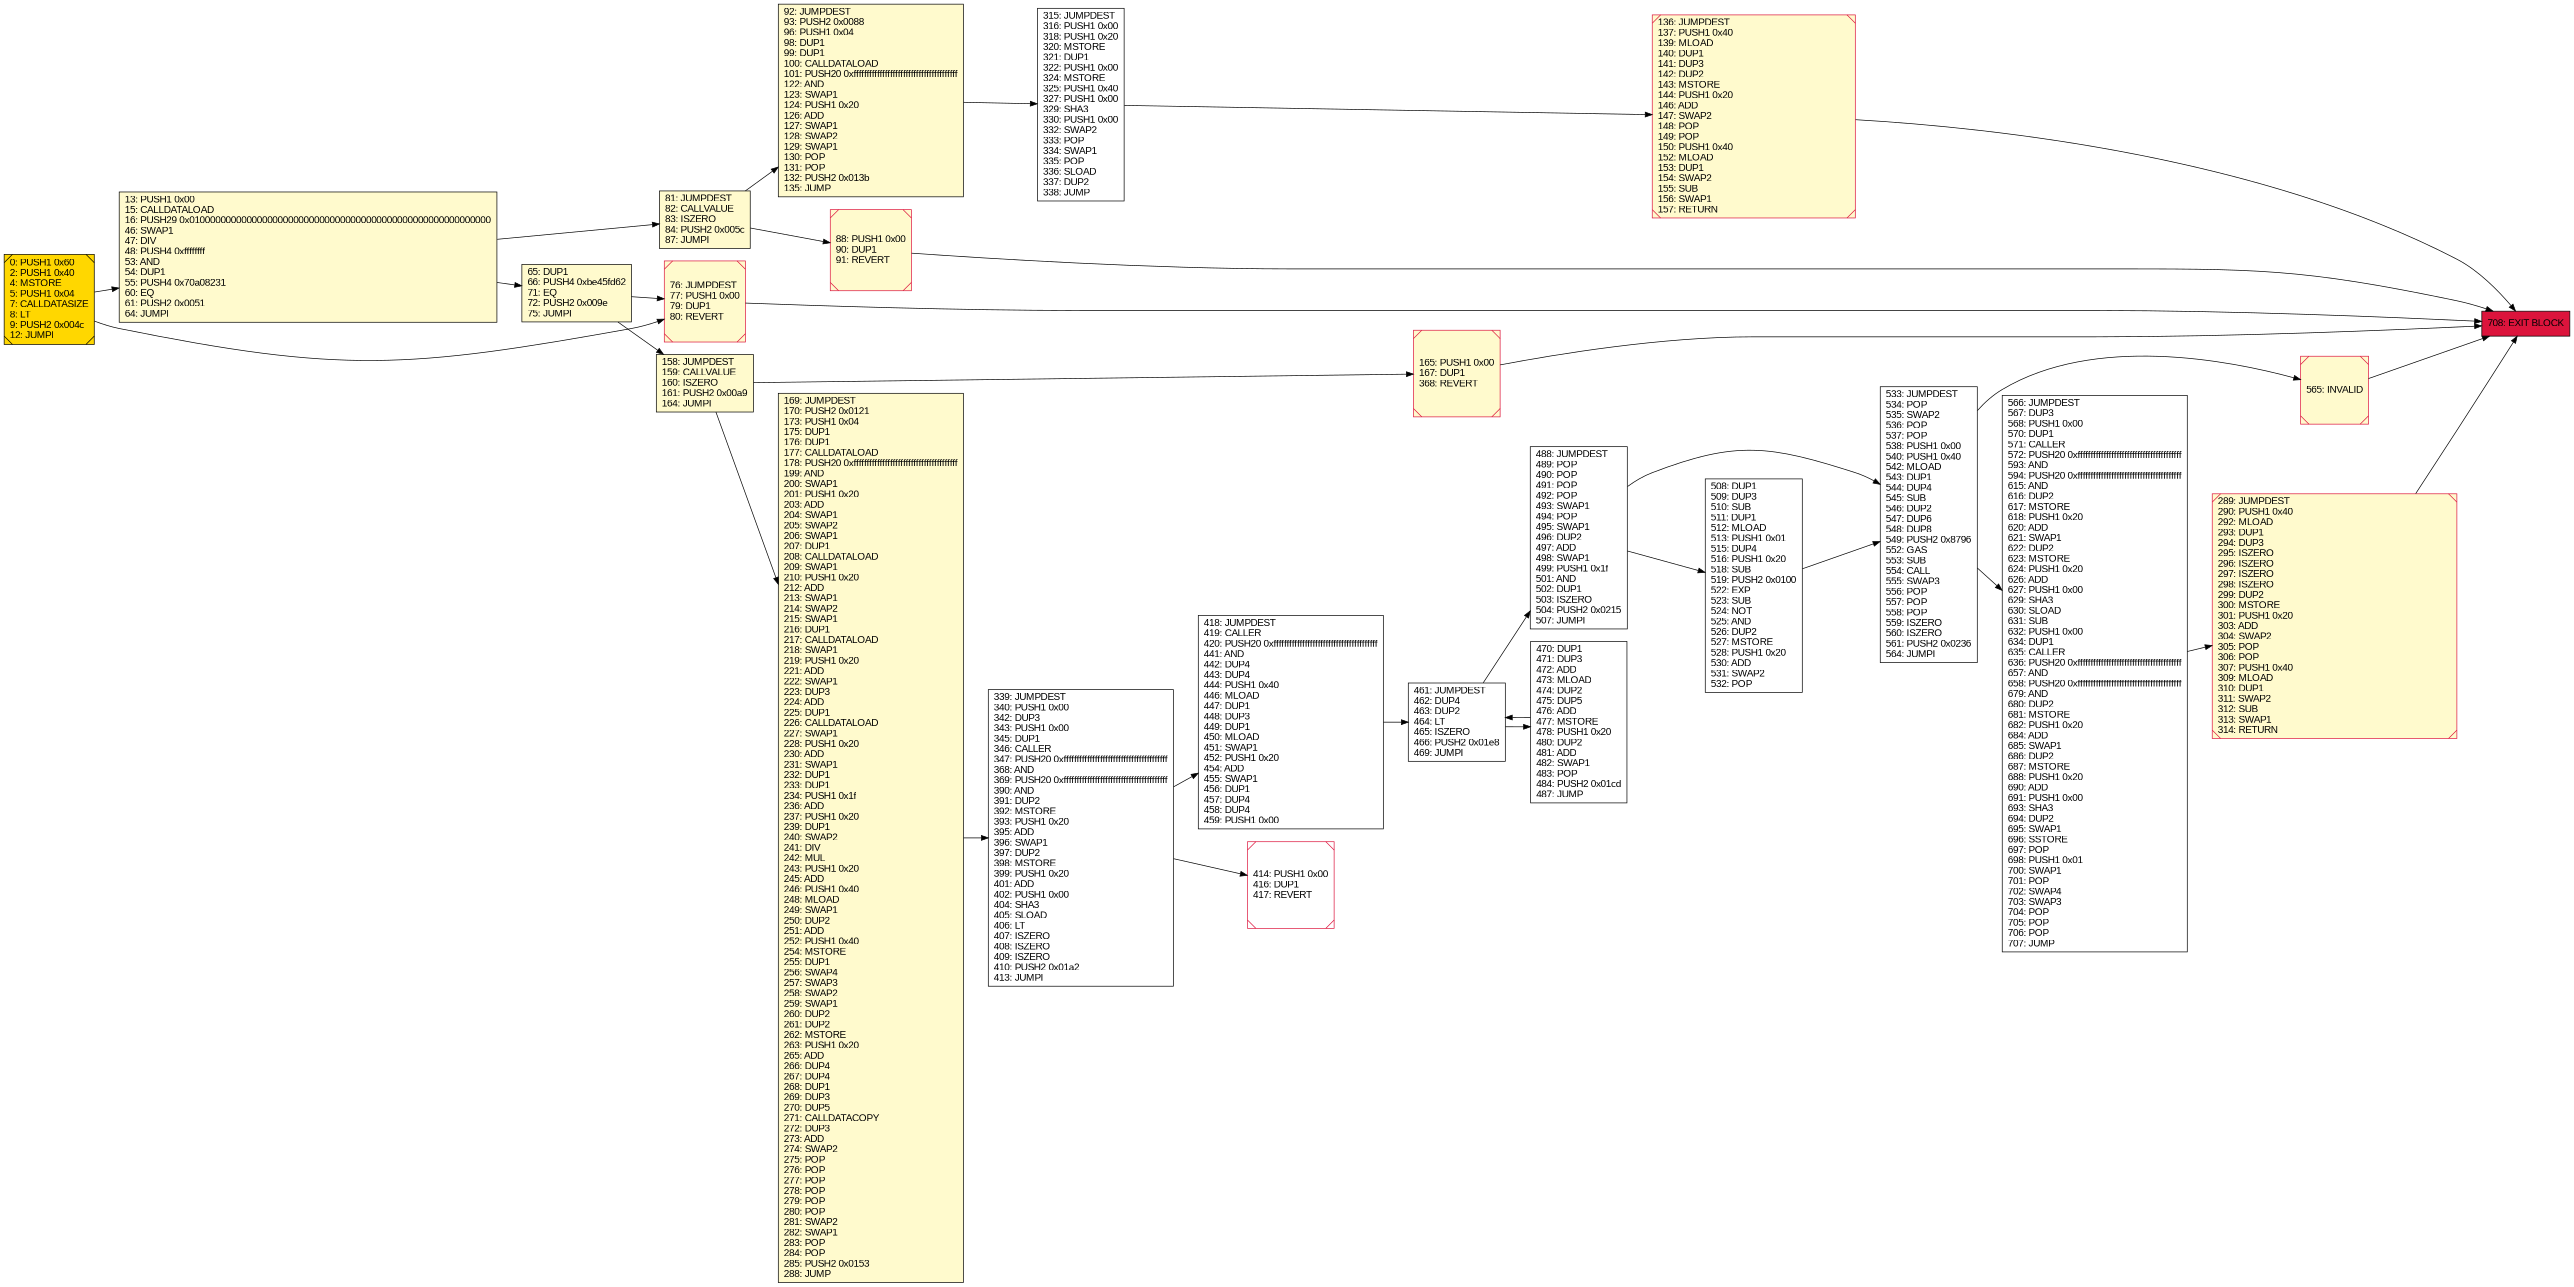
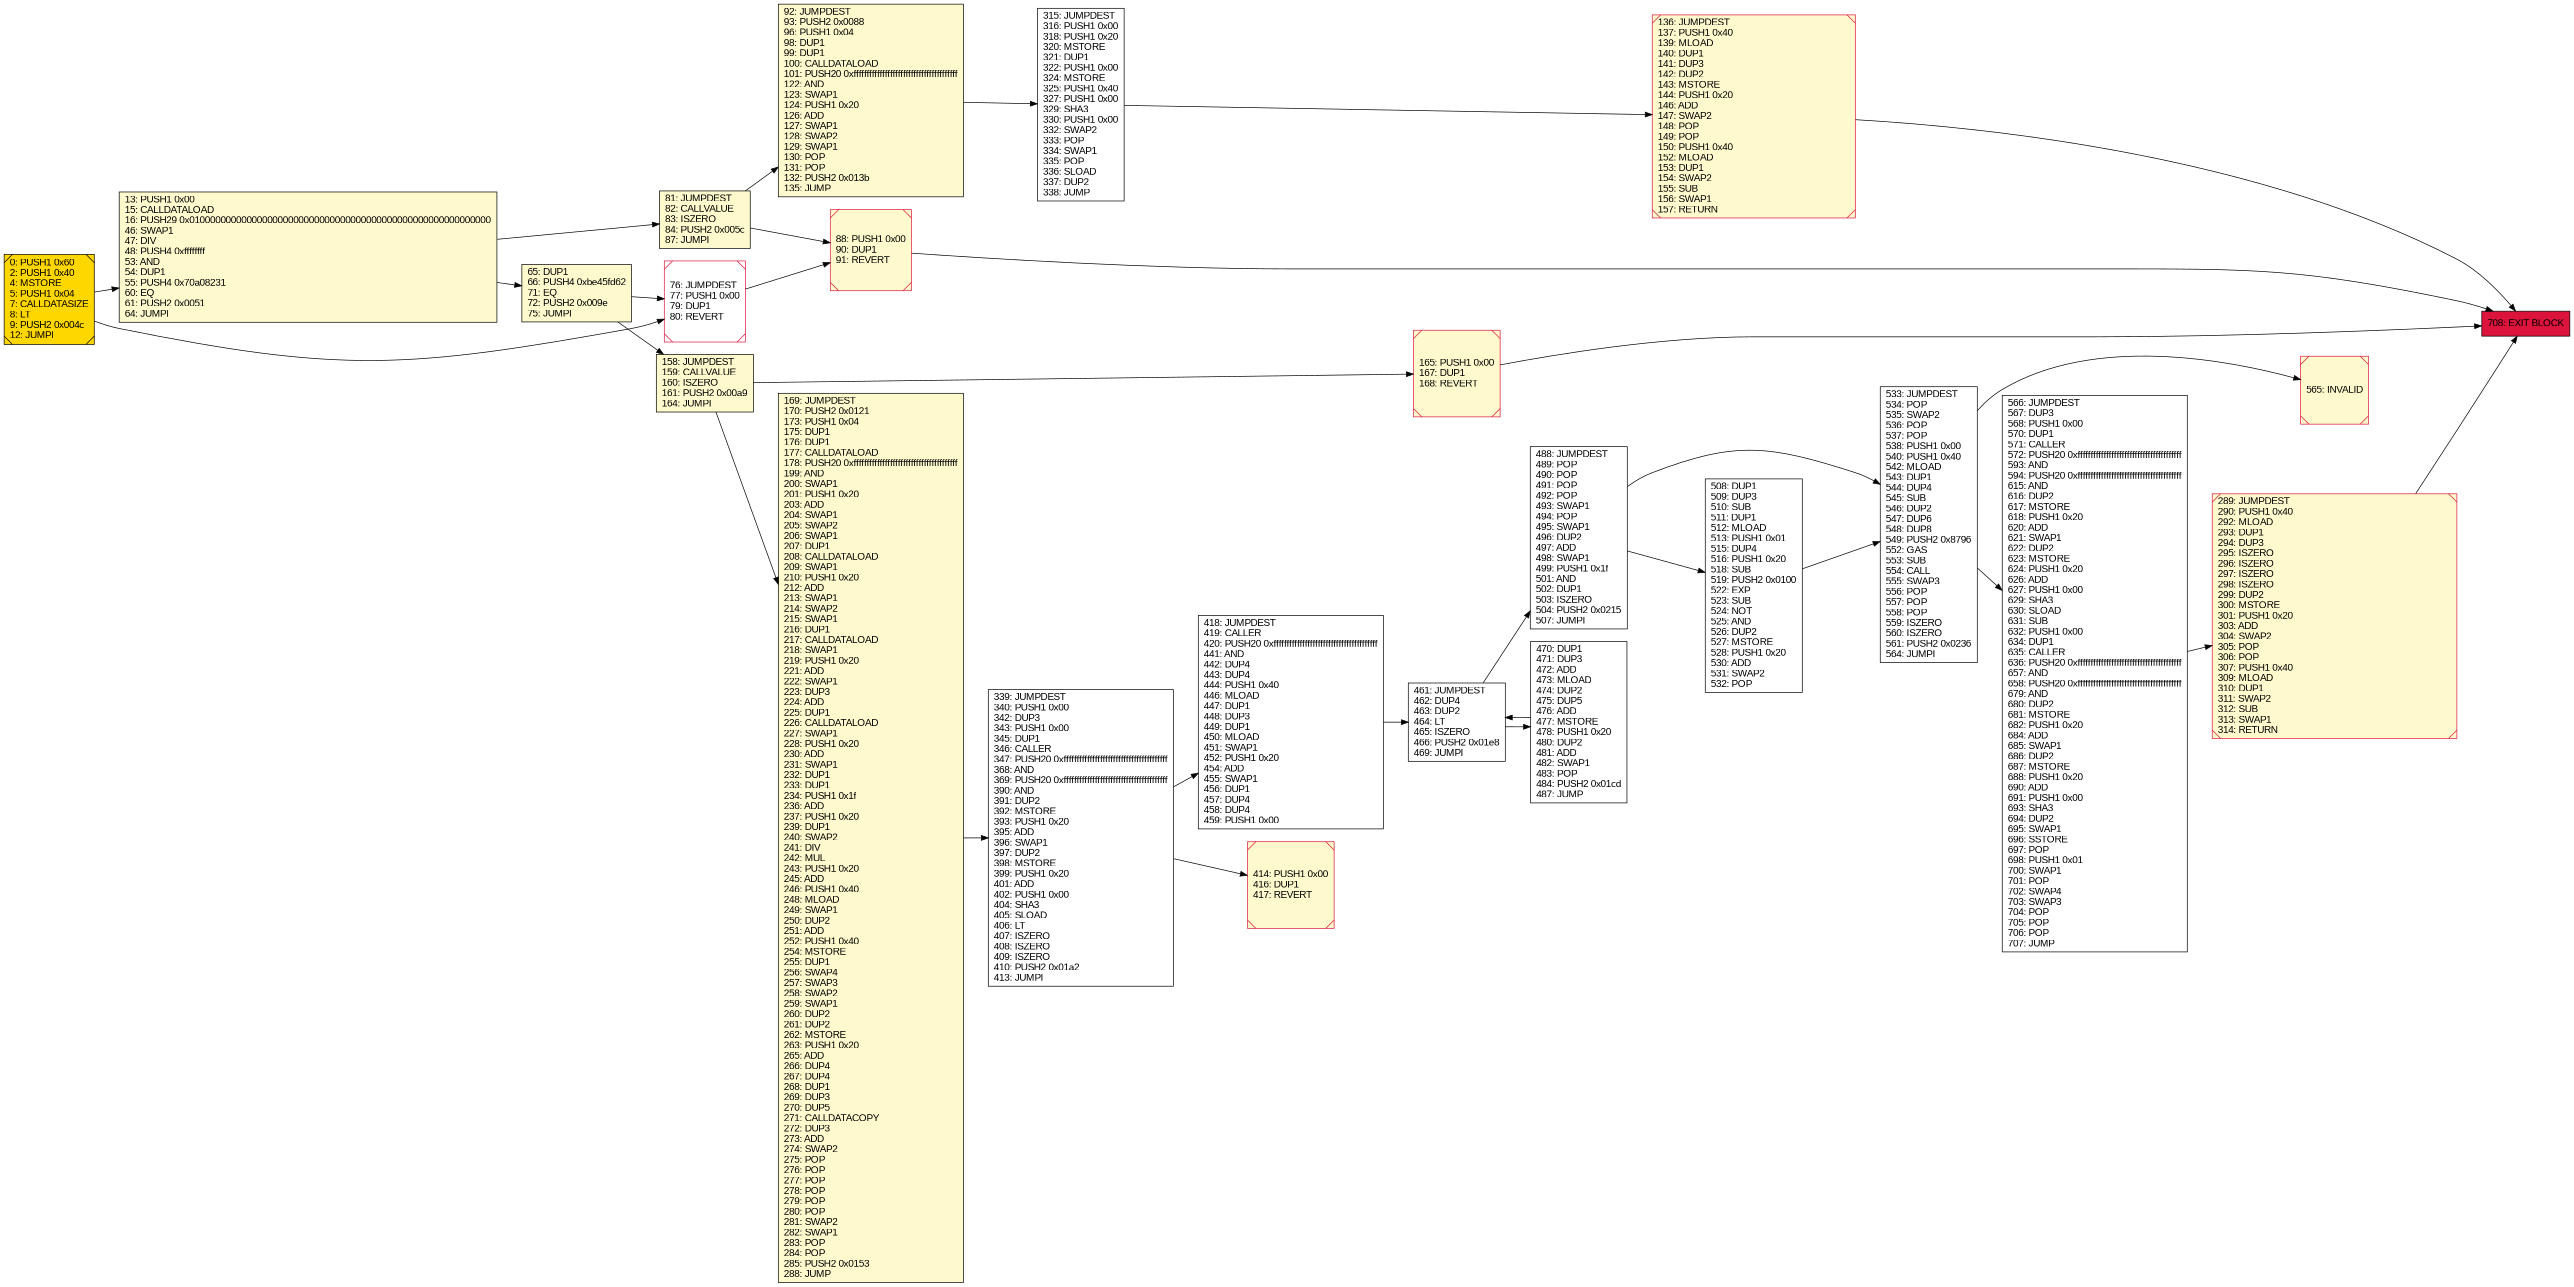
node "76: JUMPDEST 77: PUSH1 0x00 79: DUP1 80: REVERT": fillcolor lemonchiffon -> white
edge "76: JUMPDEST 77: PUSH1 0x00 79: DUP1 80: REVERT" -> "708: EXIT BLOCK": now "76: JUMPDEST 77: PUSH1 0x00 79: DUP1 80: REVERT" -> "88: PUSH1 0x00 90: DUP1 91: REVERT"
edge "565: INVALID" -> "708: EXIT BLOCK": removed
node "165: PUSH1 0x00 167: DUP1 368: REVERT": label "165: PUSH1 0x00 167: DUP1 368: REVERT" -> "165: PUSH1 0x00 167: DUP1 168: REVERT"
node "414: PUSH1 0x00 416: DUP1 417: REVERT": fillcolor white -> lemonchiffon
